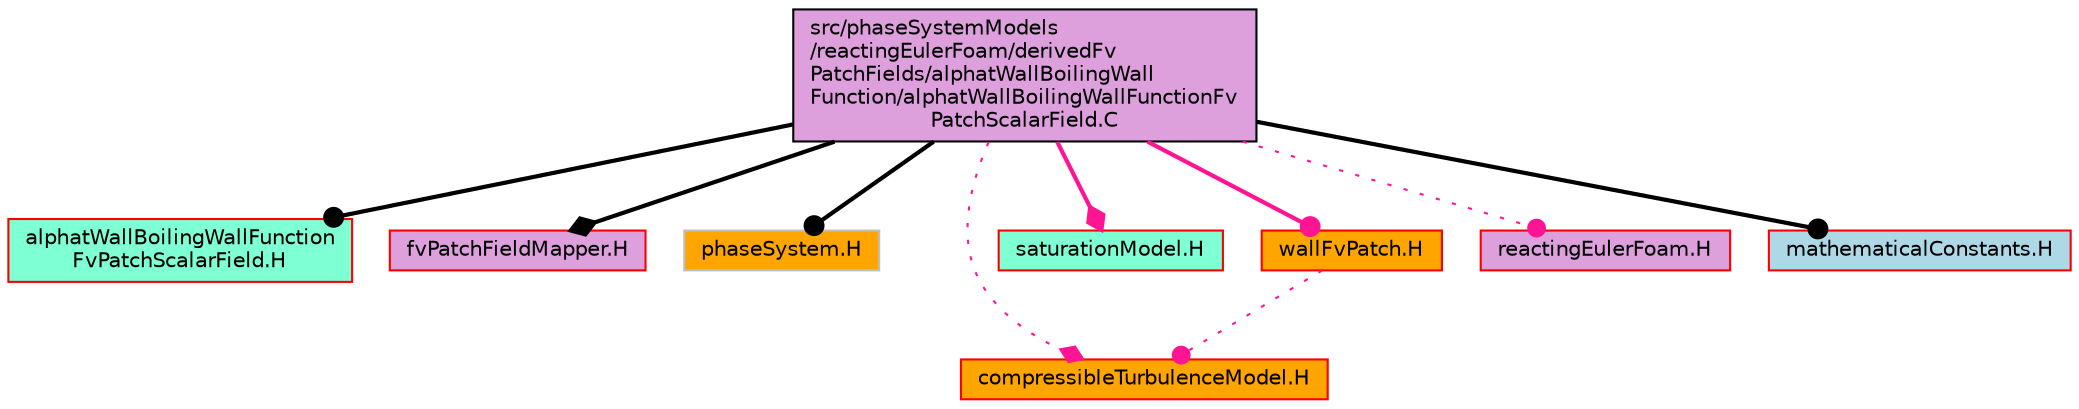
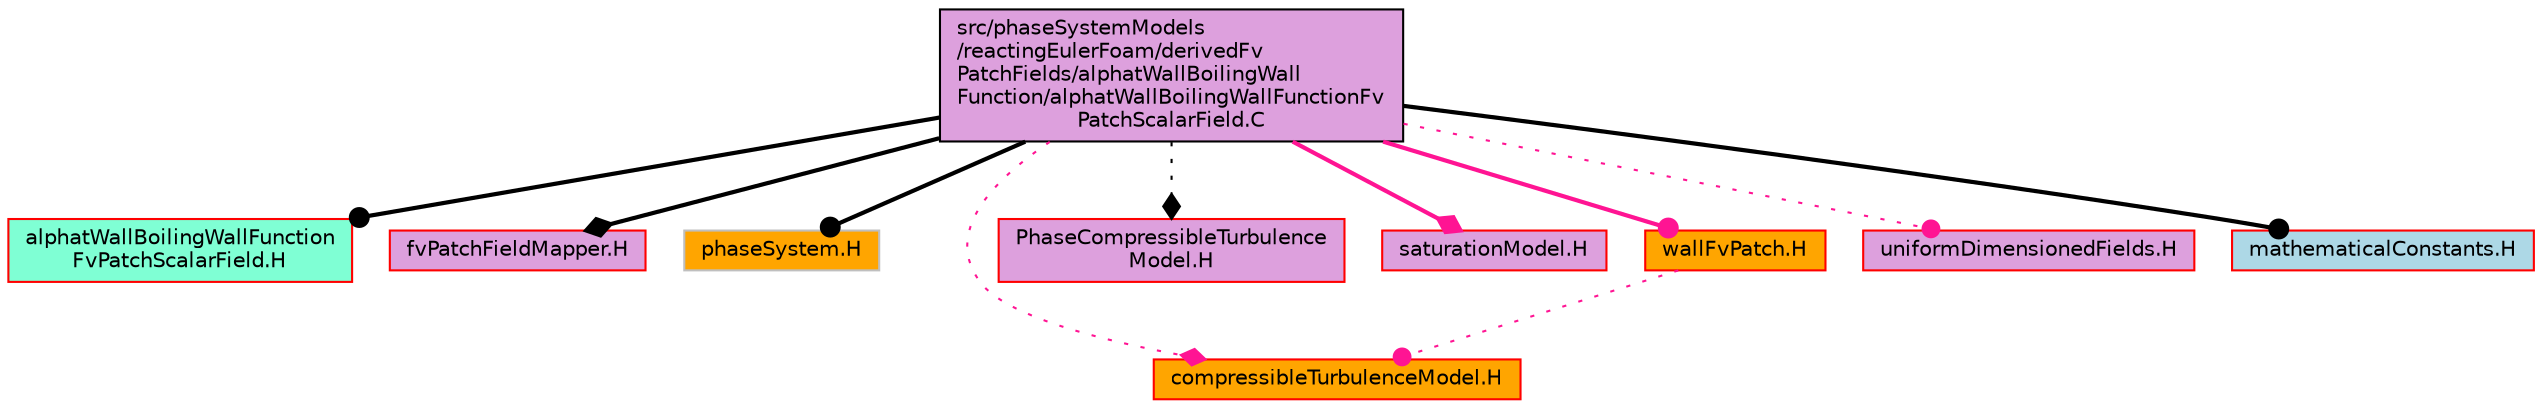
node "saturationModel.H": fillcolor aquamarine -> plum
node "PhaseCompressibleTurbulence Model.H": added
node "reactingEulerFoam.H": label "reactingEulerFoam.H" -> "uniformDimensionedFields.H"
